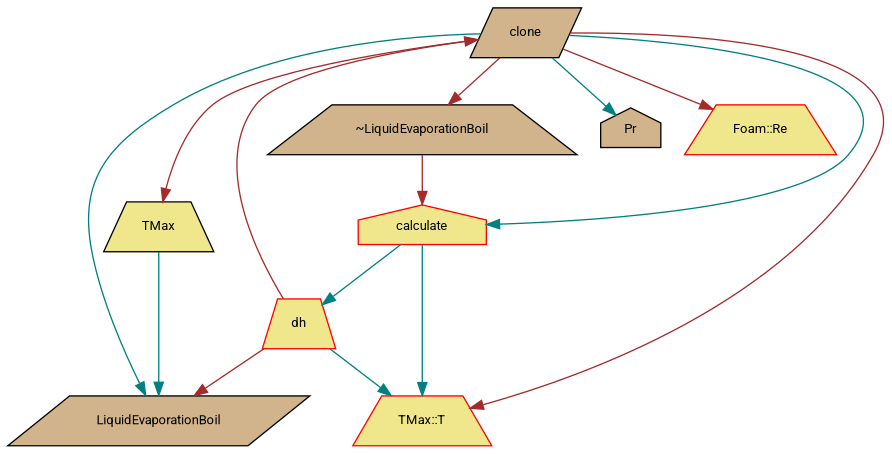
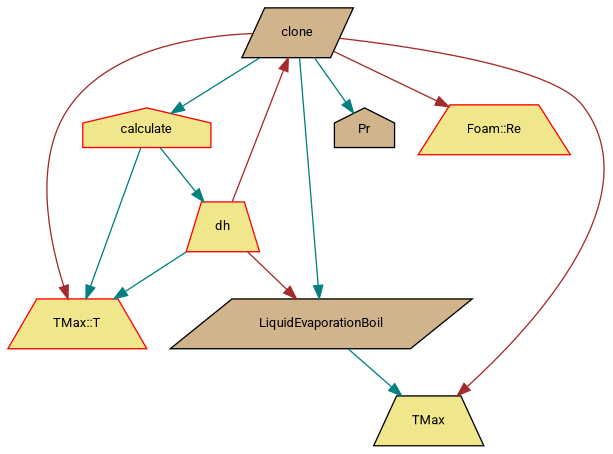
node "~LiquidEvaporationBoil": removed
edge "TMax" -> "LiquidEvaporationBoil": reversed
